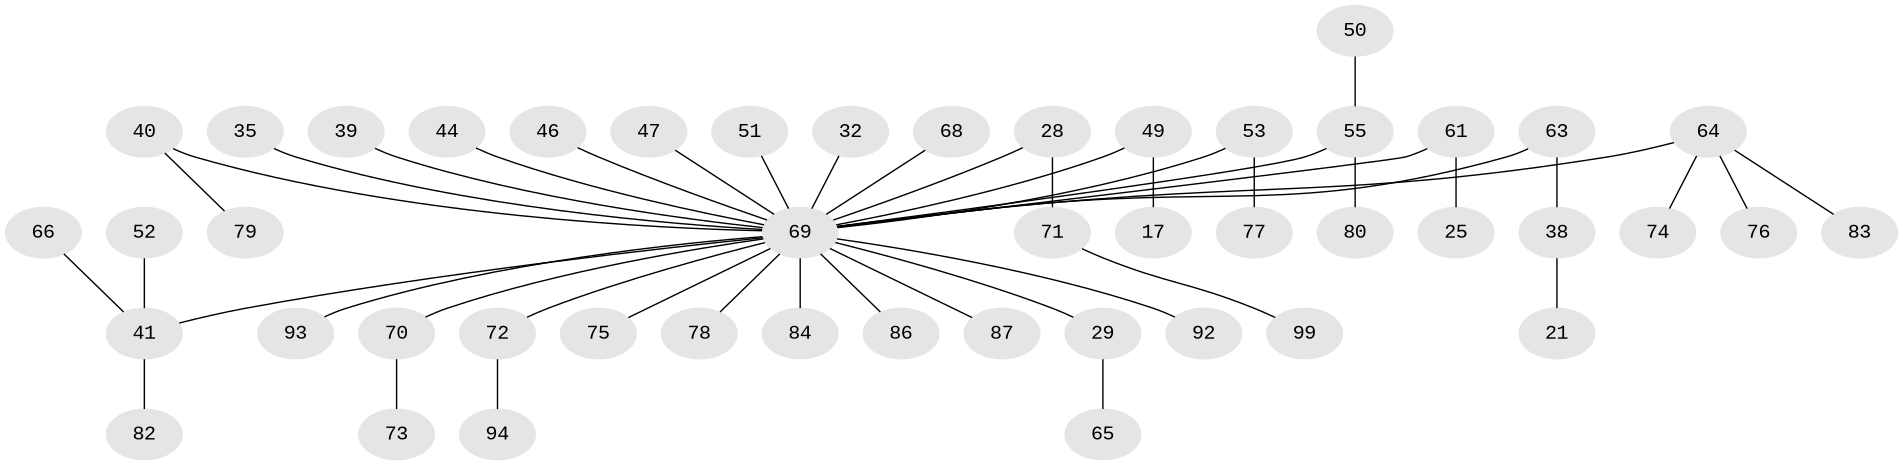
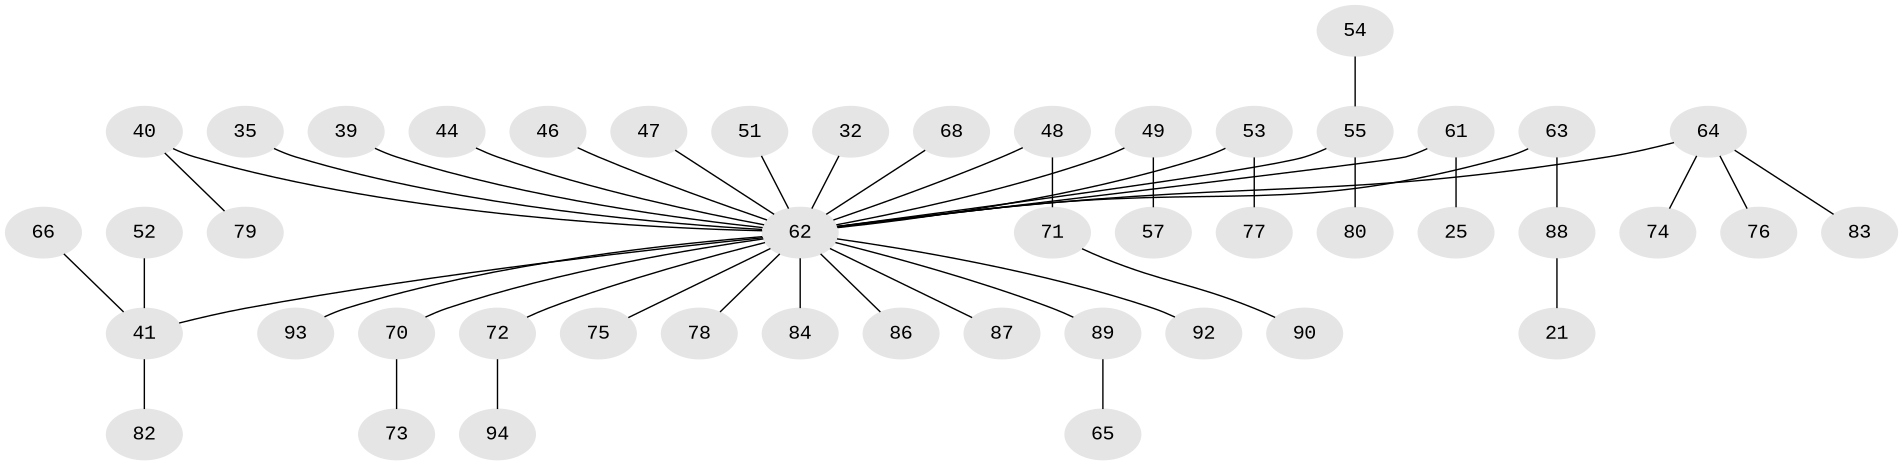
node "50": label "50" -> "54"
node "28": label "28" -> "48"
node "69": label "69" -> "62"
node "17": label "17" -> "57"
node "38": label "38" -> "88"
node "29": label "29" -> "89"
node "99": label "99" -> "90"
